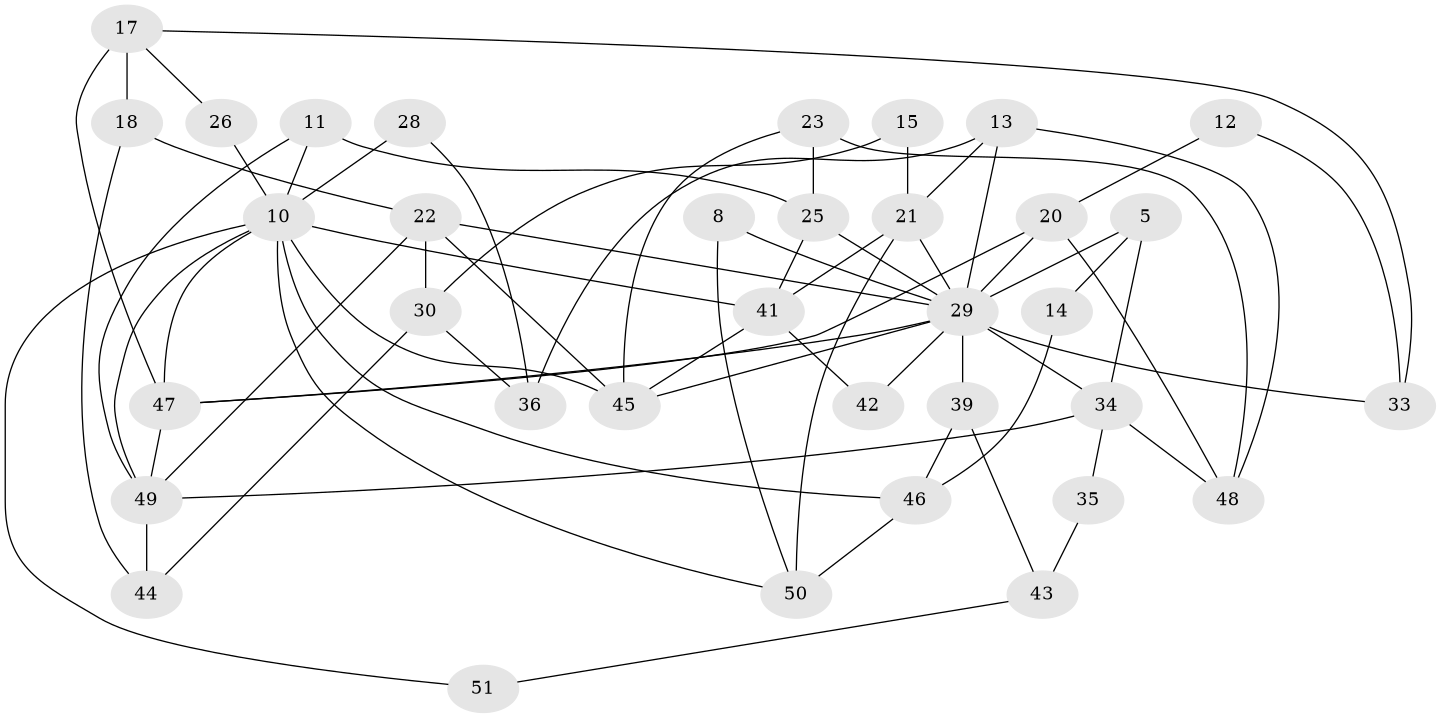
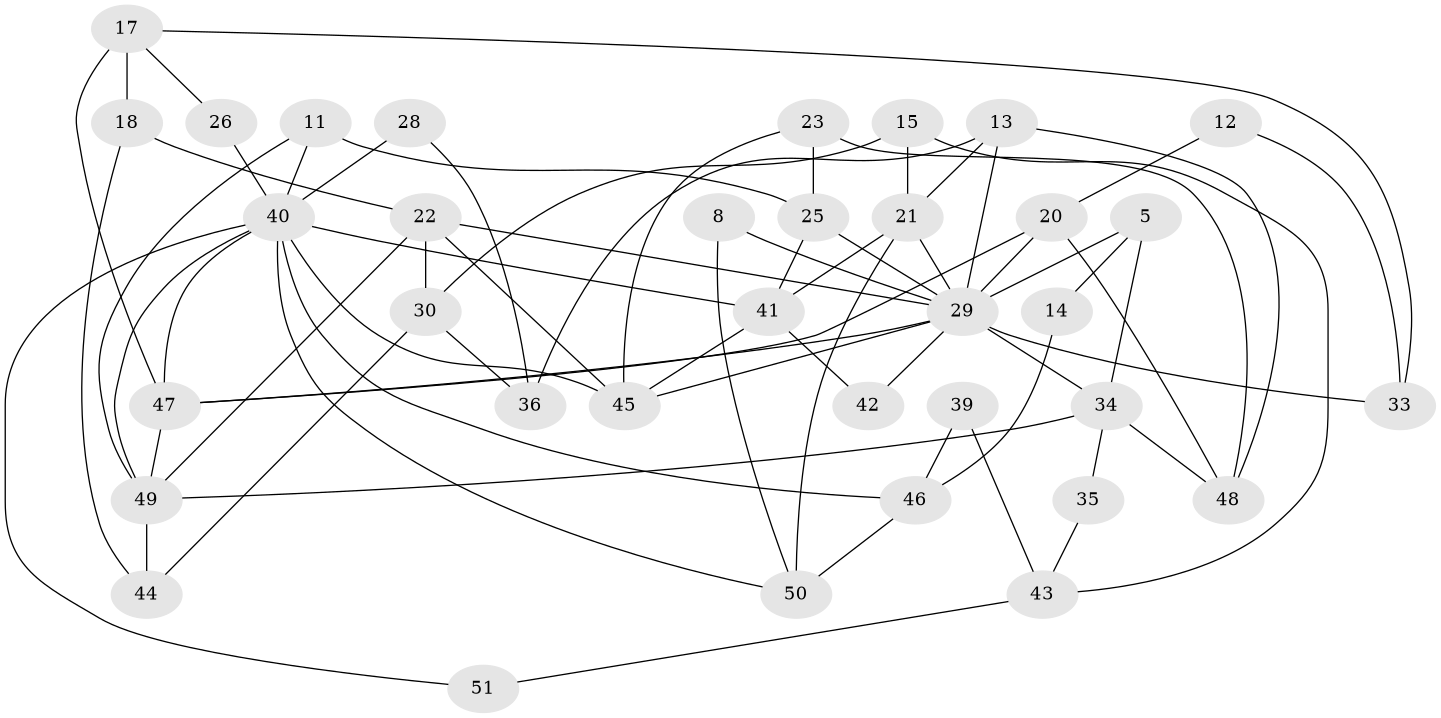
node "10": label "10" -> "40"
edge "15" -- "43": added
edge "29" -- "39": removed
